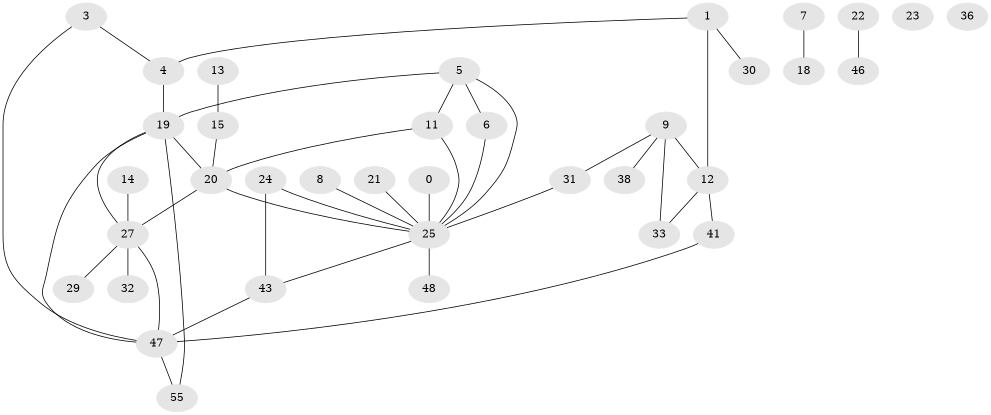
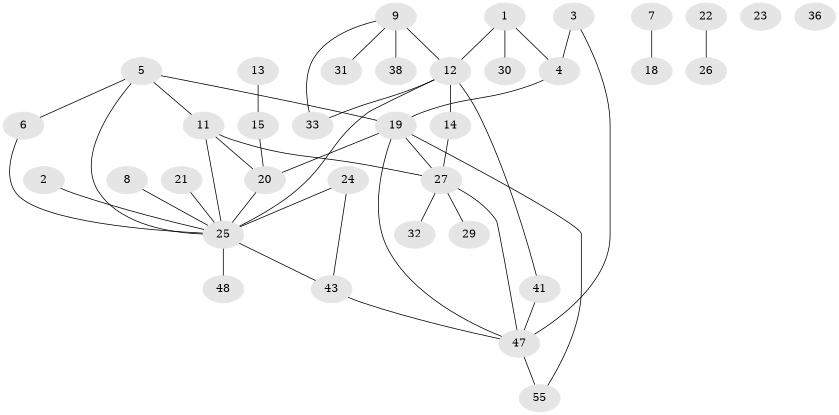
node "46": label "46" -> "26"
edge "12" -- "14": added
node "0": label "0" -> "2"
edge "20" -- "27": now "11" -- "27"
edge "31" -- "25": now "12" -- "25"
